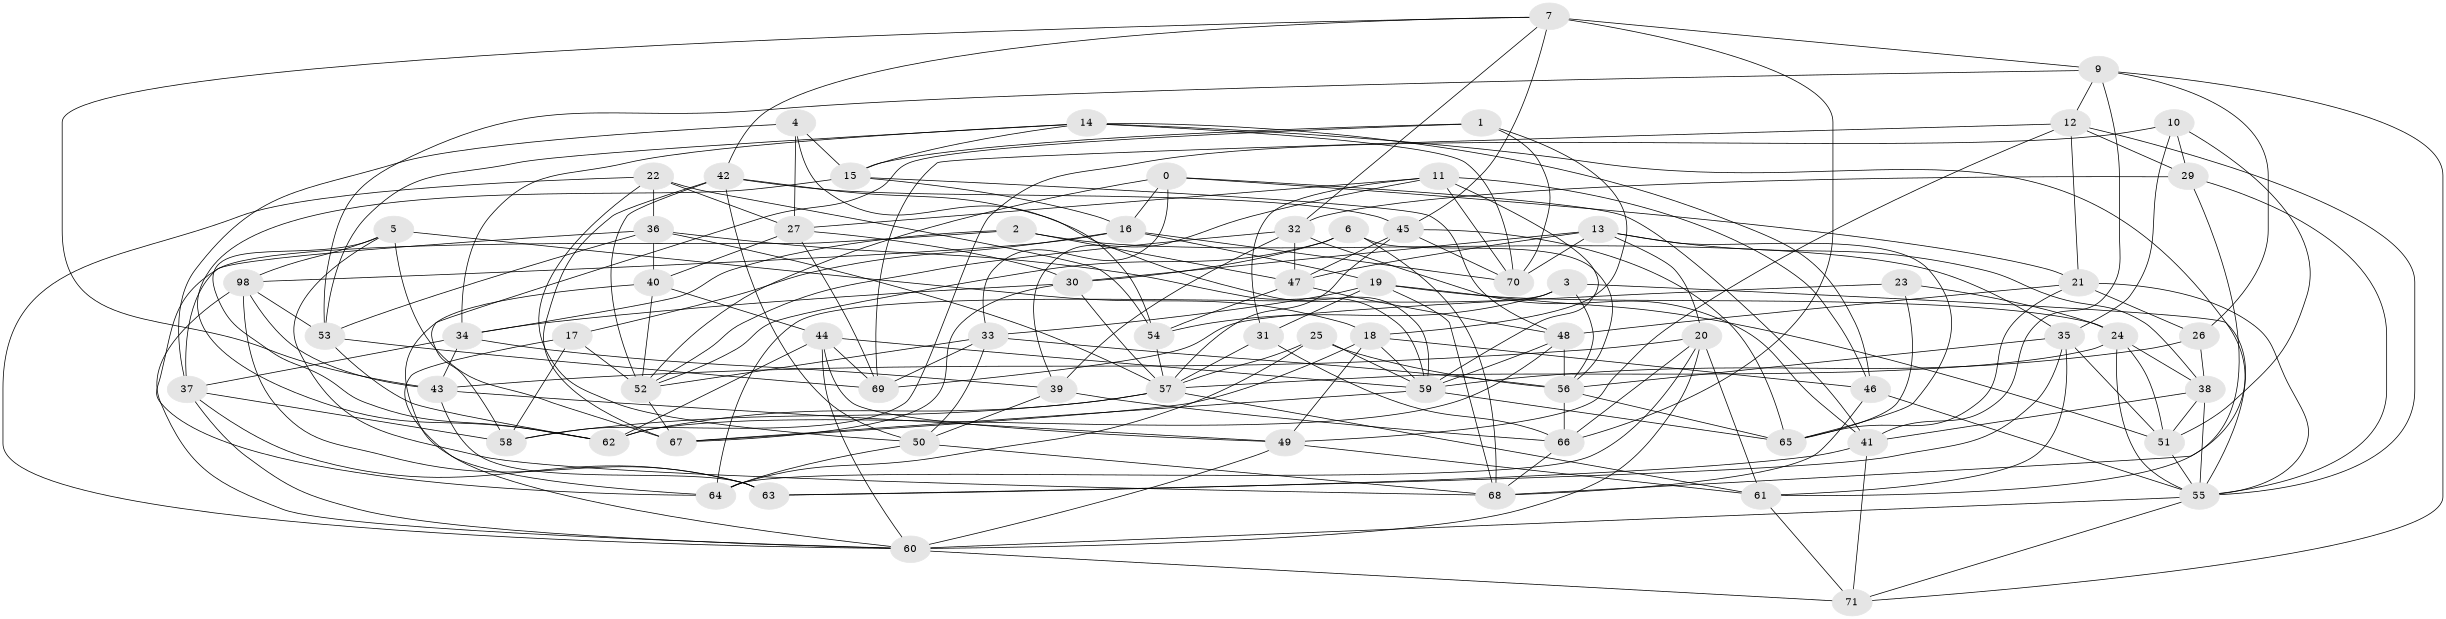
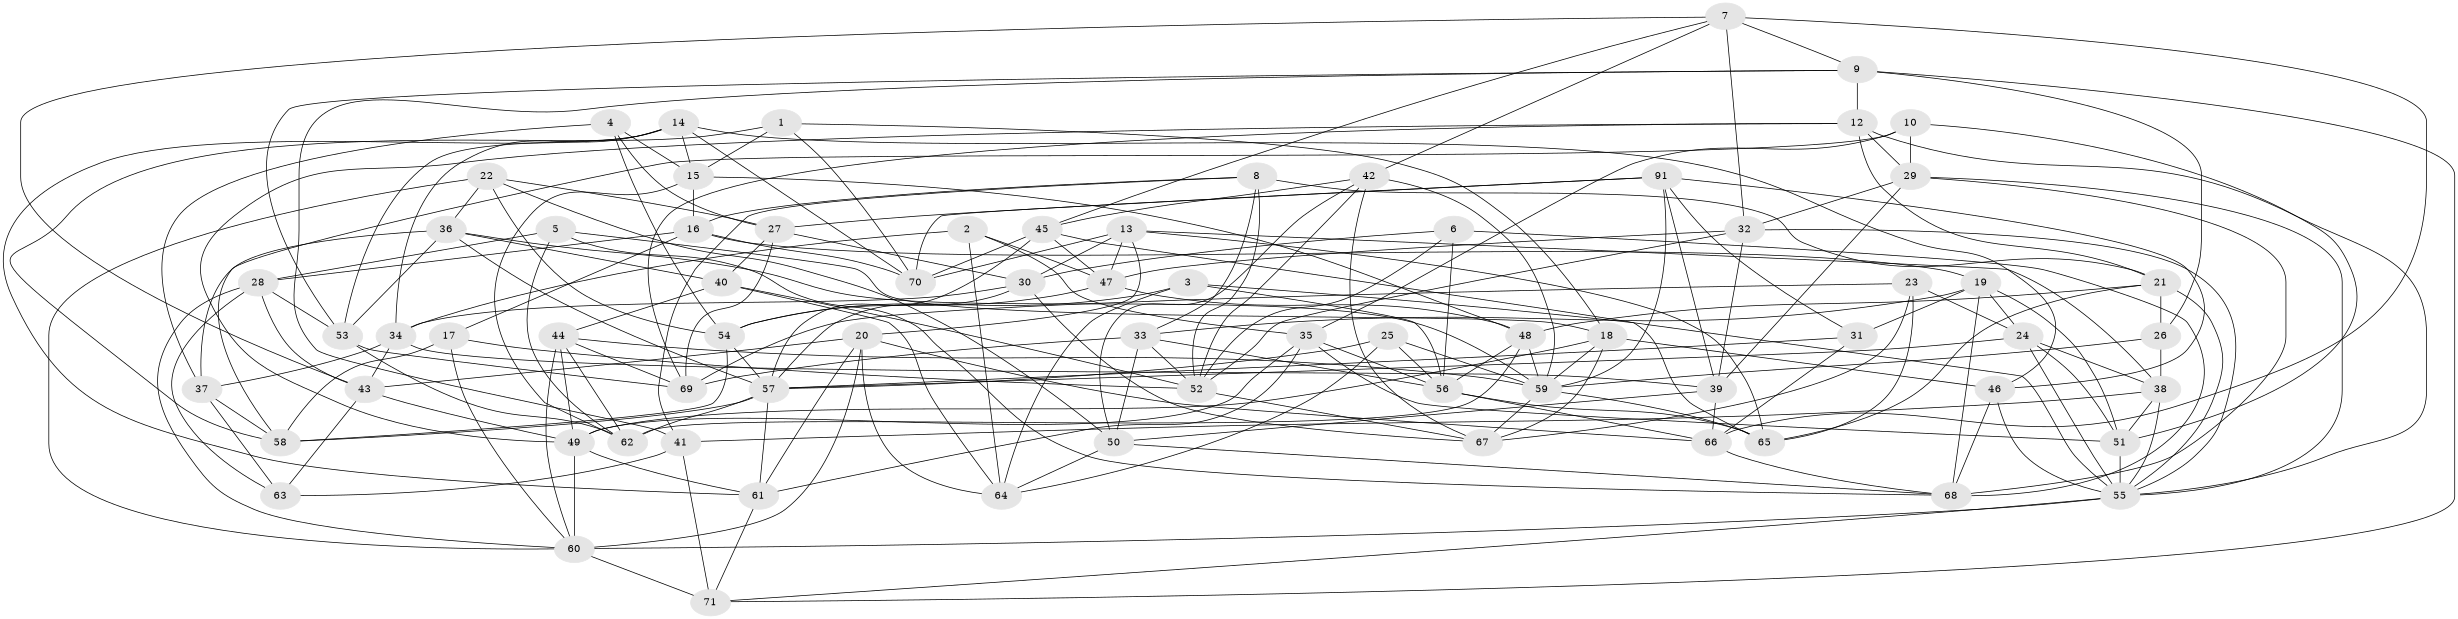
node "0": label "0" -> "8"
node "11": label "11" -> "91"
edge "29" -- "39": added
node "98": label "98" -> "28"
edge "32" -- "41": now "32" -- "55"
edge "5" -- "67": now "23" -- "67"
edge "54" -- "58": added
edge "35" -- "63": now "35" -- "49"
edge "37" -- "60": removed
